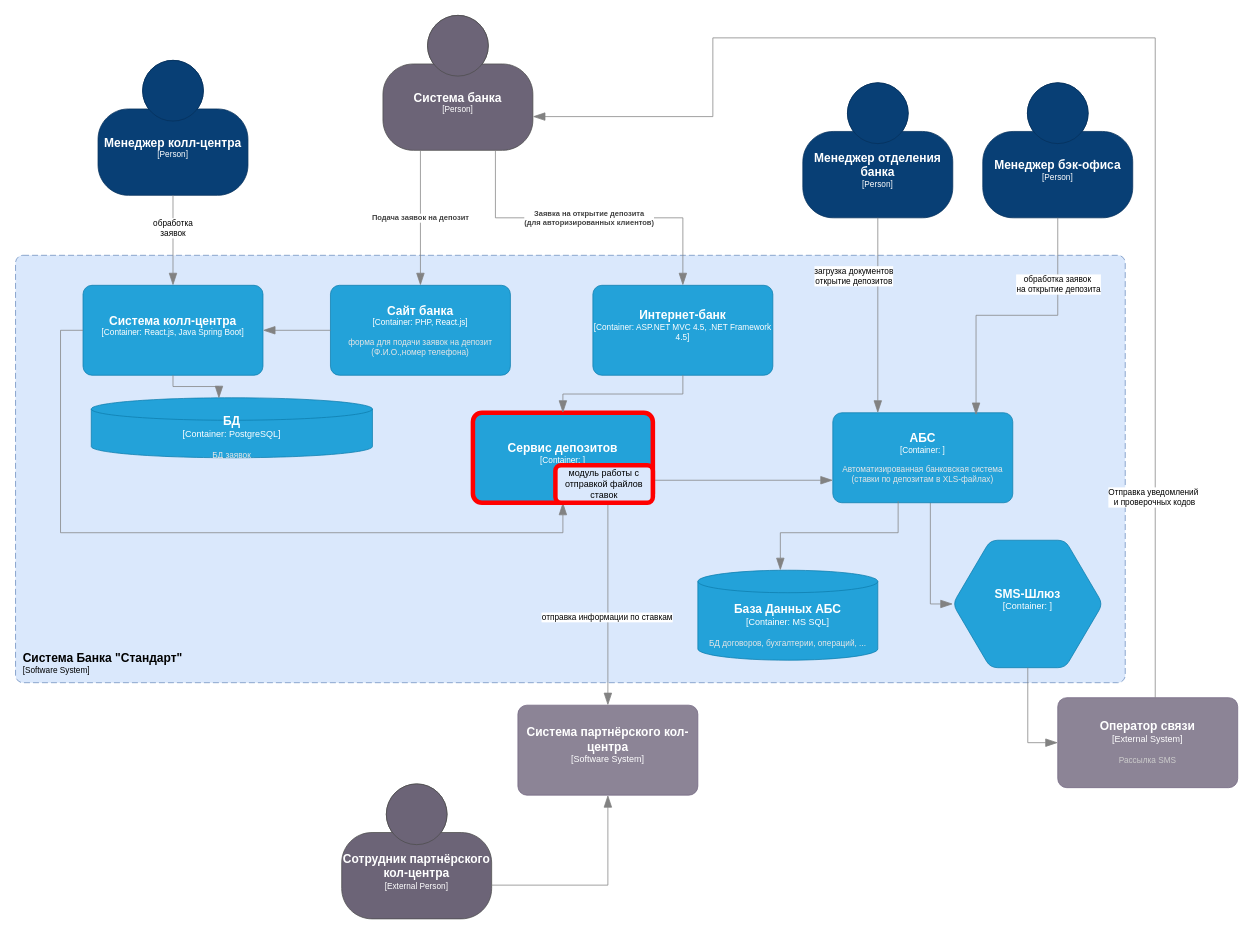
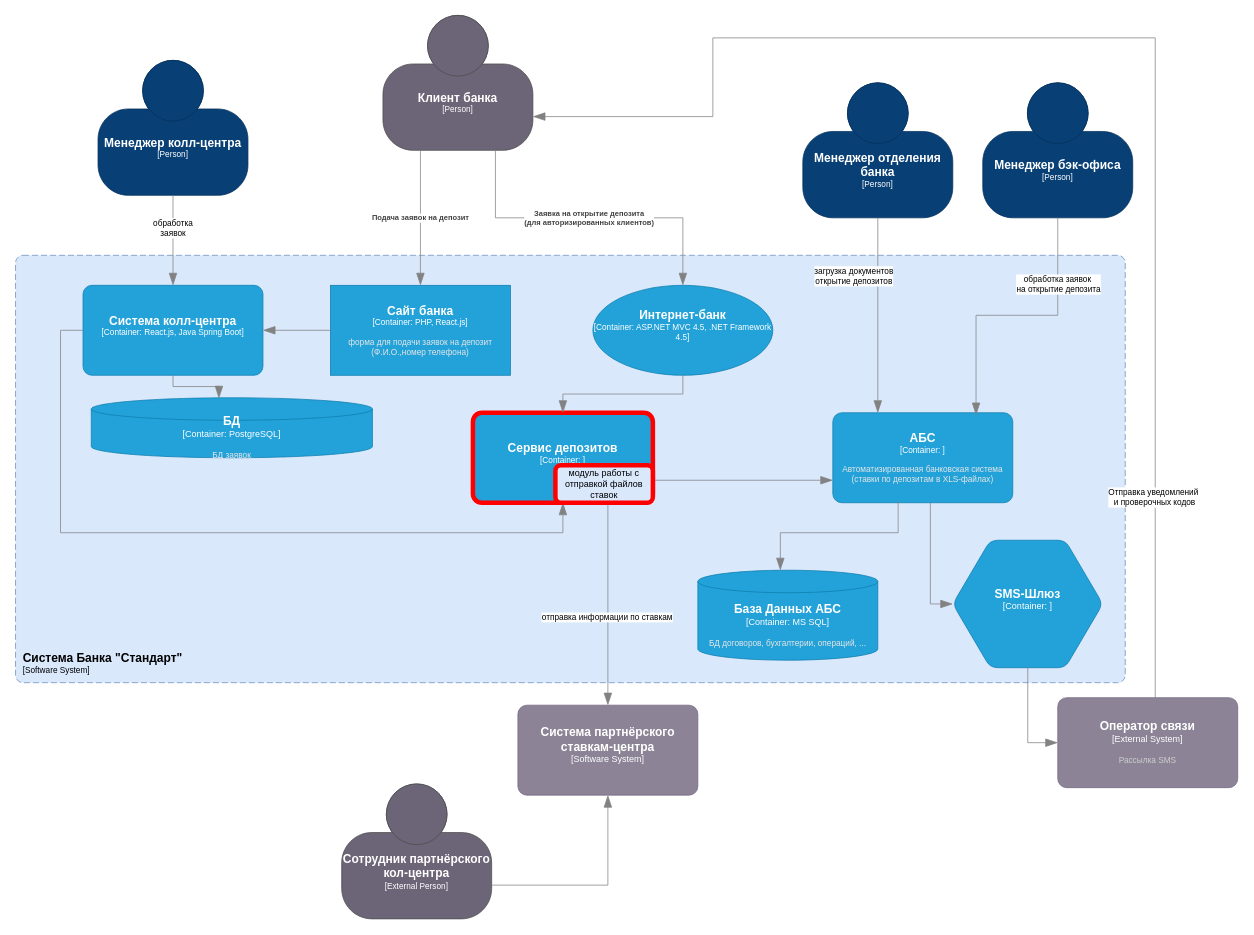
node "Система банка [Person]": label "Система банка [Person]" -> "Клиент банка [Person]"
node "Сайт банка [Container: PHP, React.js] форма для подачи заявок на депозит (Ф.И.О.,номер телефона)": shape rounded rectangle -> rectangle
node "Интернет-банк [Container: ASP.NET MVC 4.5, .NET Framework 4.5]": shape rounded rectangle -> ellipse
node "Система партнёрского кол-центра [Software System]": label "Система партнёрского кол-центра [Software System]" -> "Система партнёрского ставкам-центра [Software System]"
